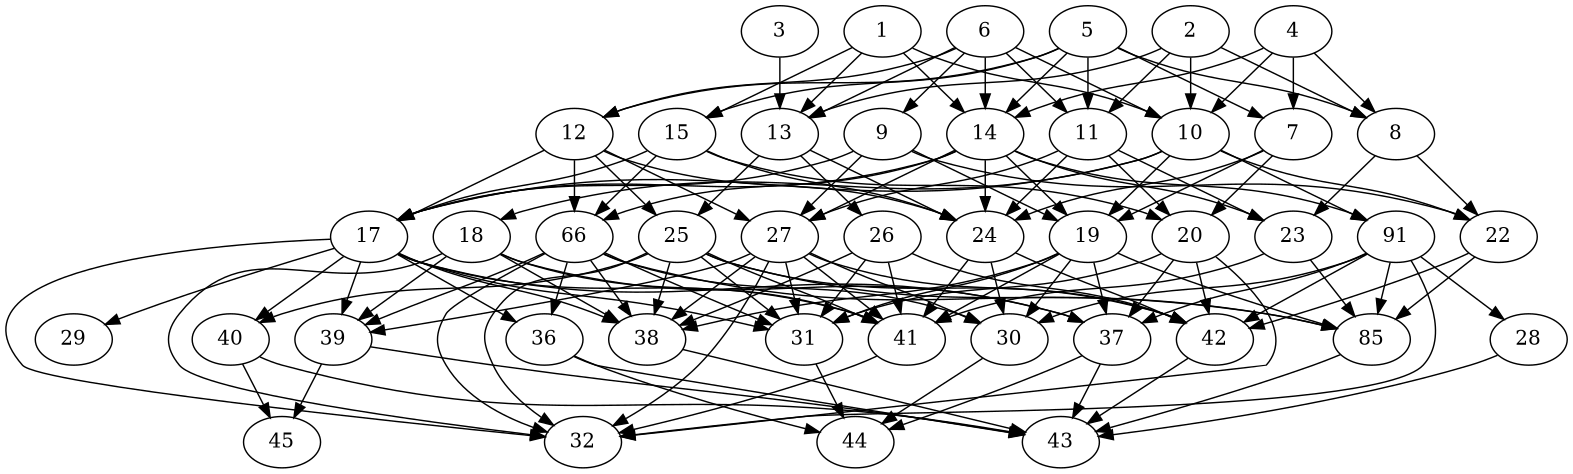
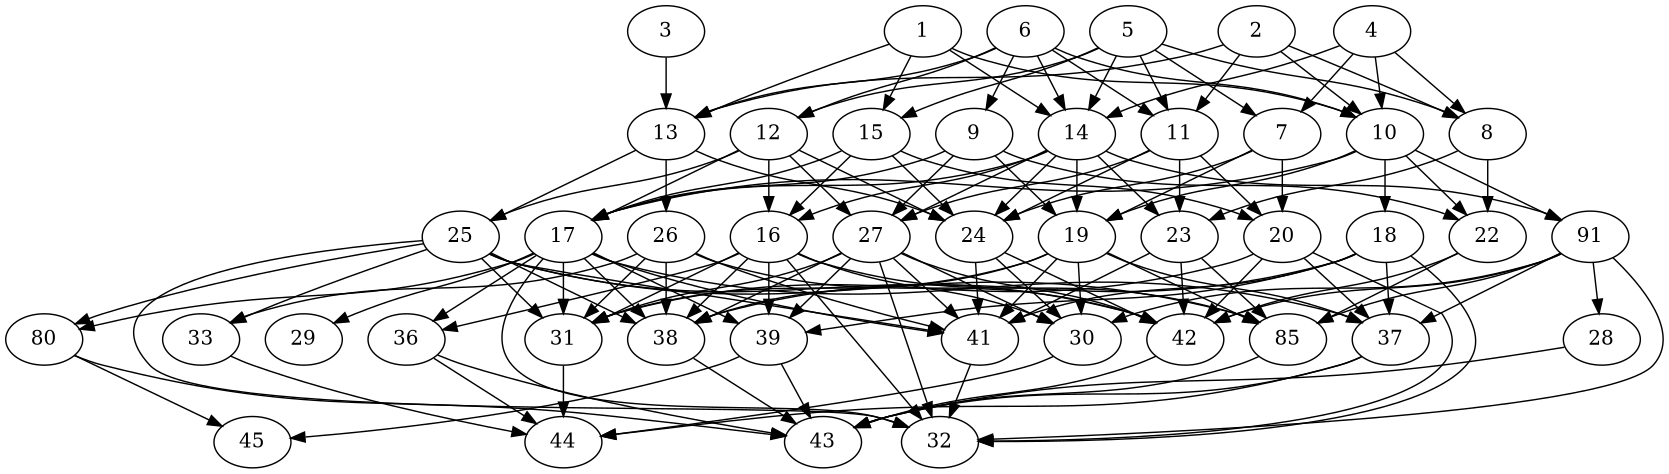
node "66": label "66" -> "16"
edge "23" -> "42": added
node "33": added
node "40": label "40" -> "80"
